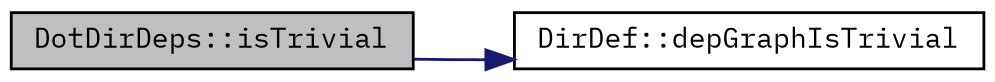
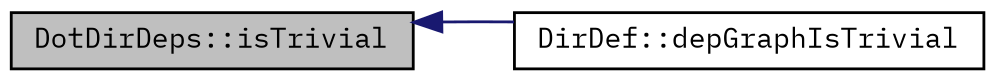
edge "DotDirDeps::isTrivial" -> "DirDef::depGraphIsTrivial": reversed
